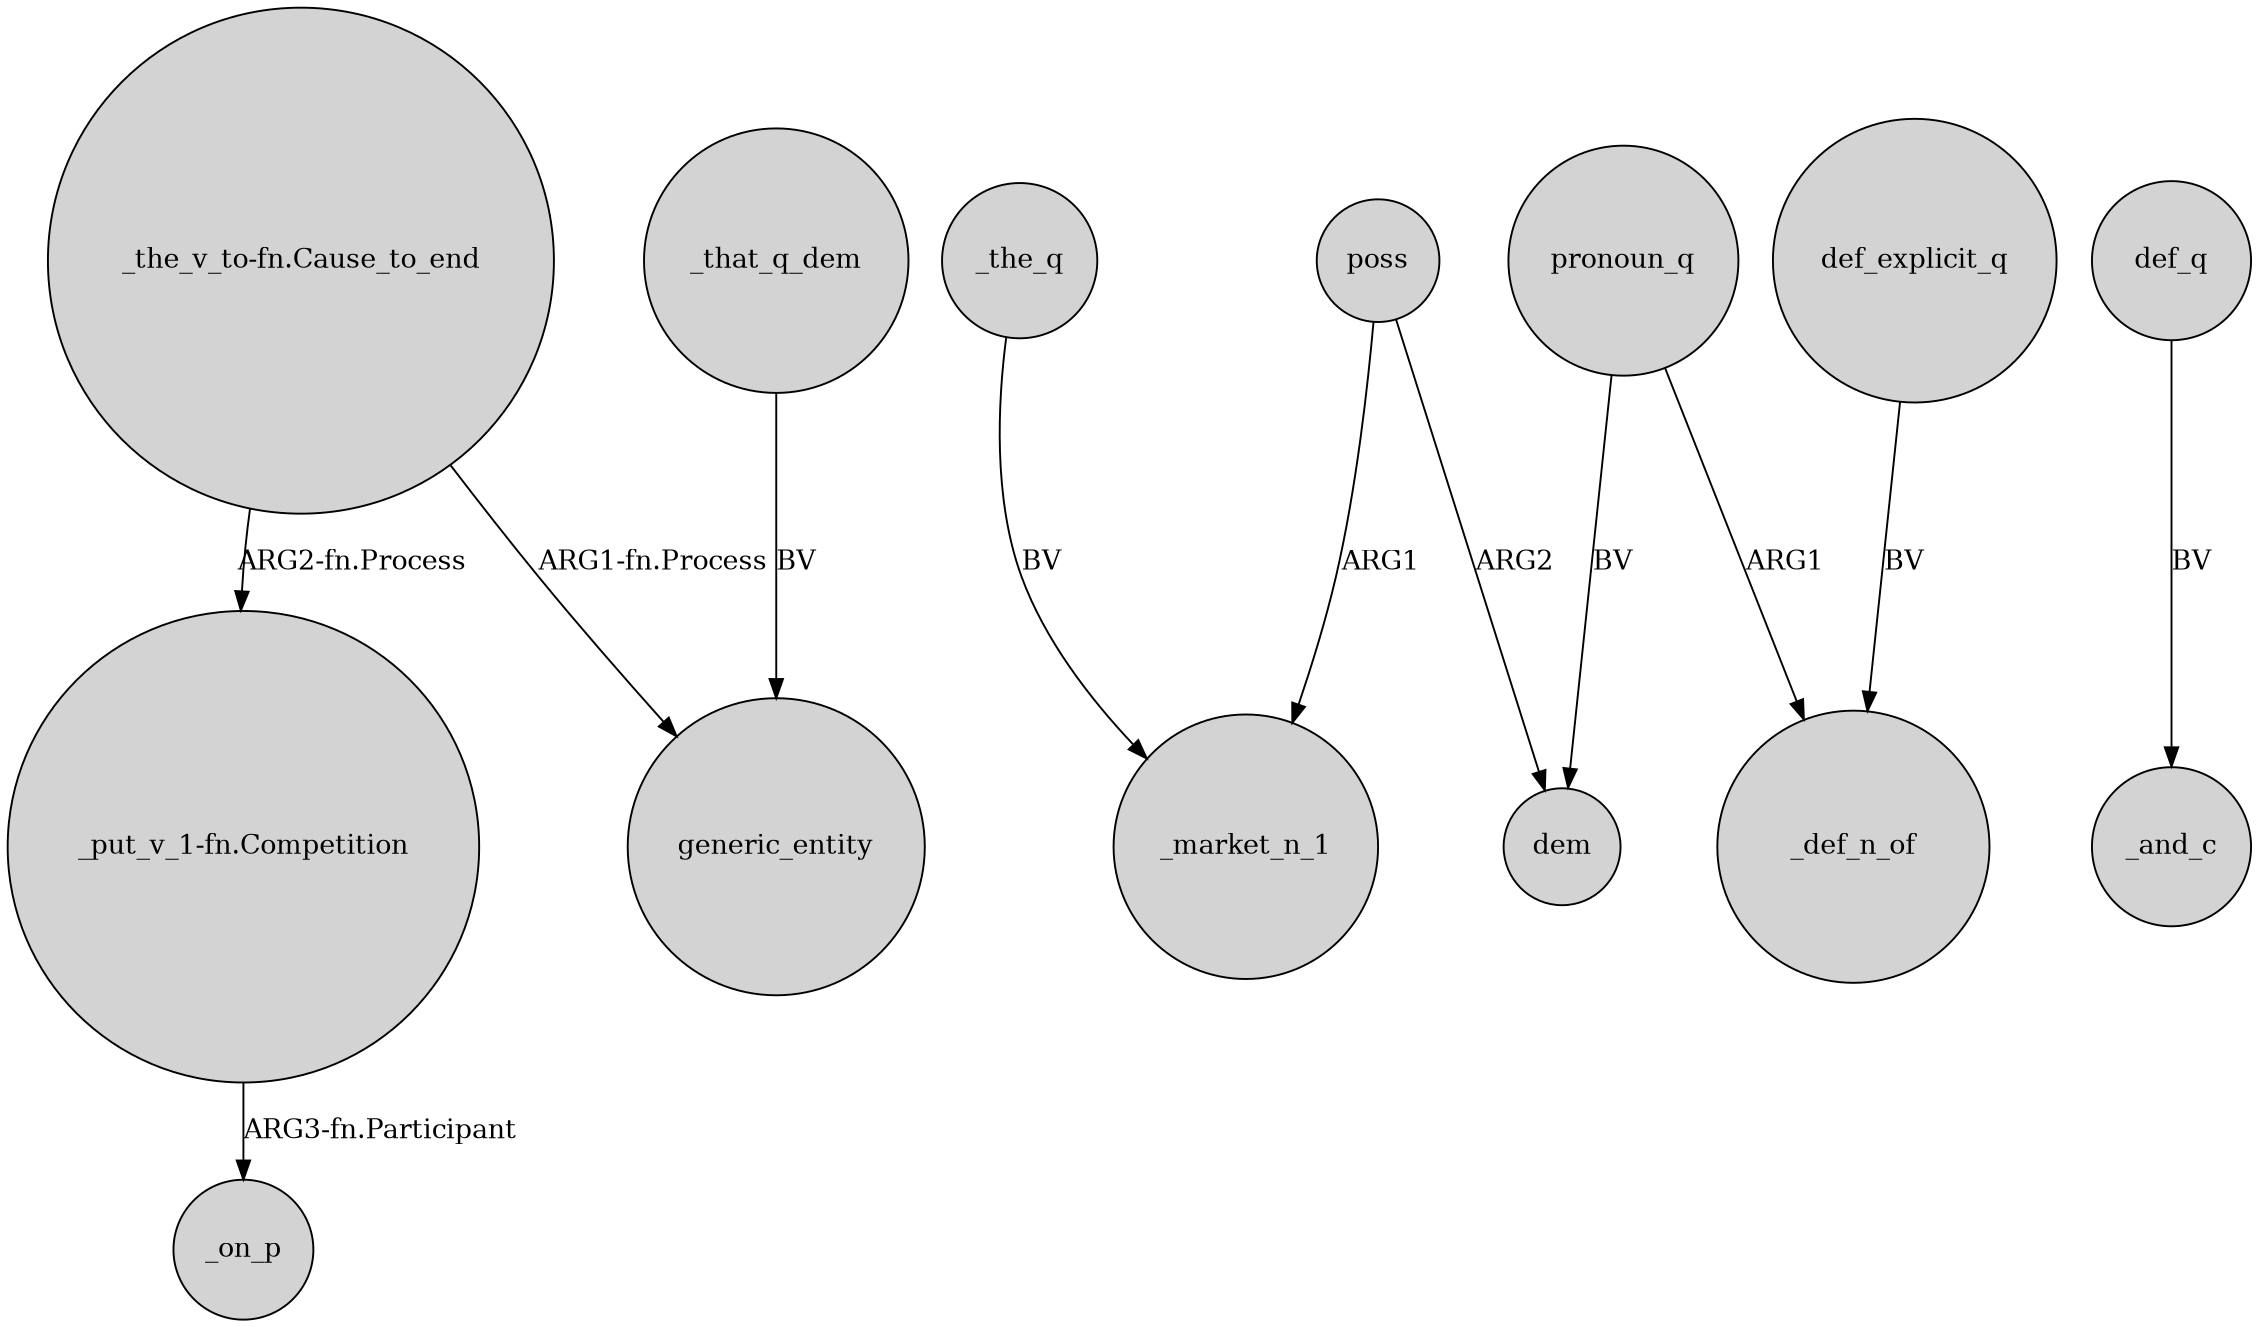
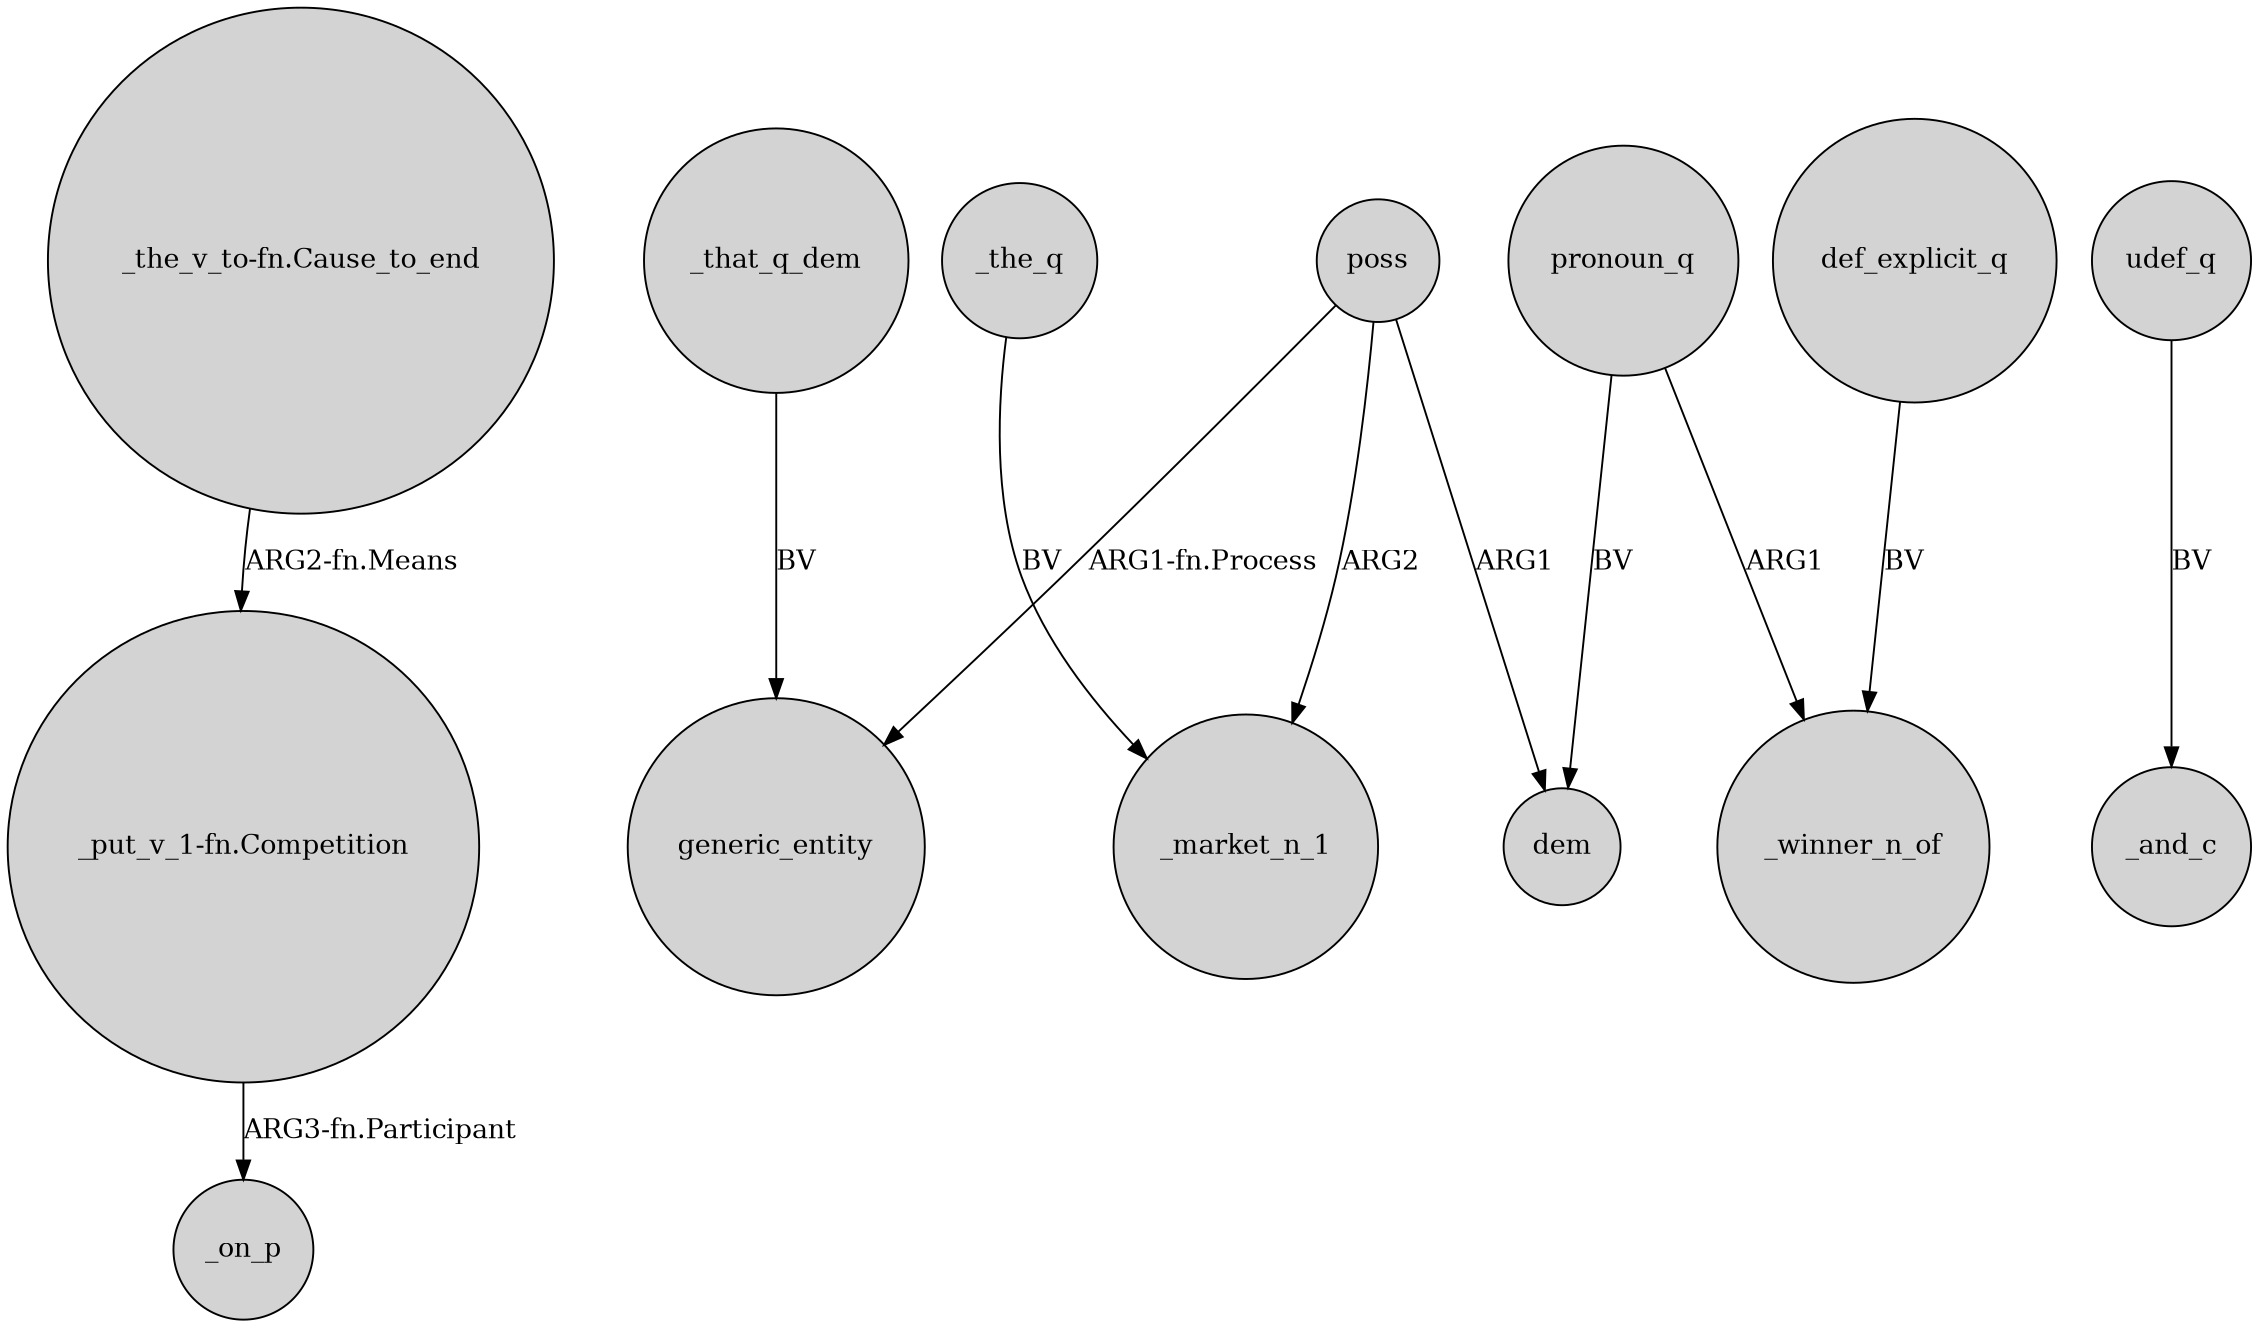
node "def_q": label "def_q" -> "udef_q"
edge "_the_v_to-fn.Cause_to_end" -> "_put_v_1-fn.Competition": label "ARG2-fn.Process" -> "ARG2-fn.Means"
edge "poss" -> "_market_n_1": label "ARG1" -> "ARG2"
edge "poss" -> "dem": label "ARG2" -> "ARG1"
edge "_the_v_to-fn.Cause_to_end" -> "generic_entity": now "poss" -> "generic_entity"
node "_def_n_of": label "_def_n_of" -> "_winner_n_of"
